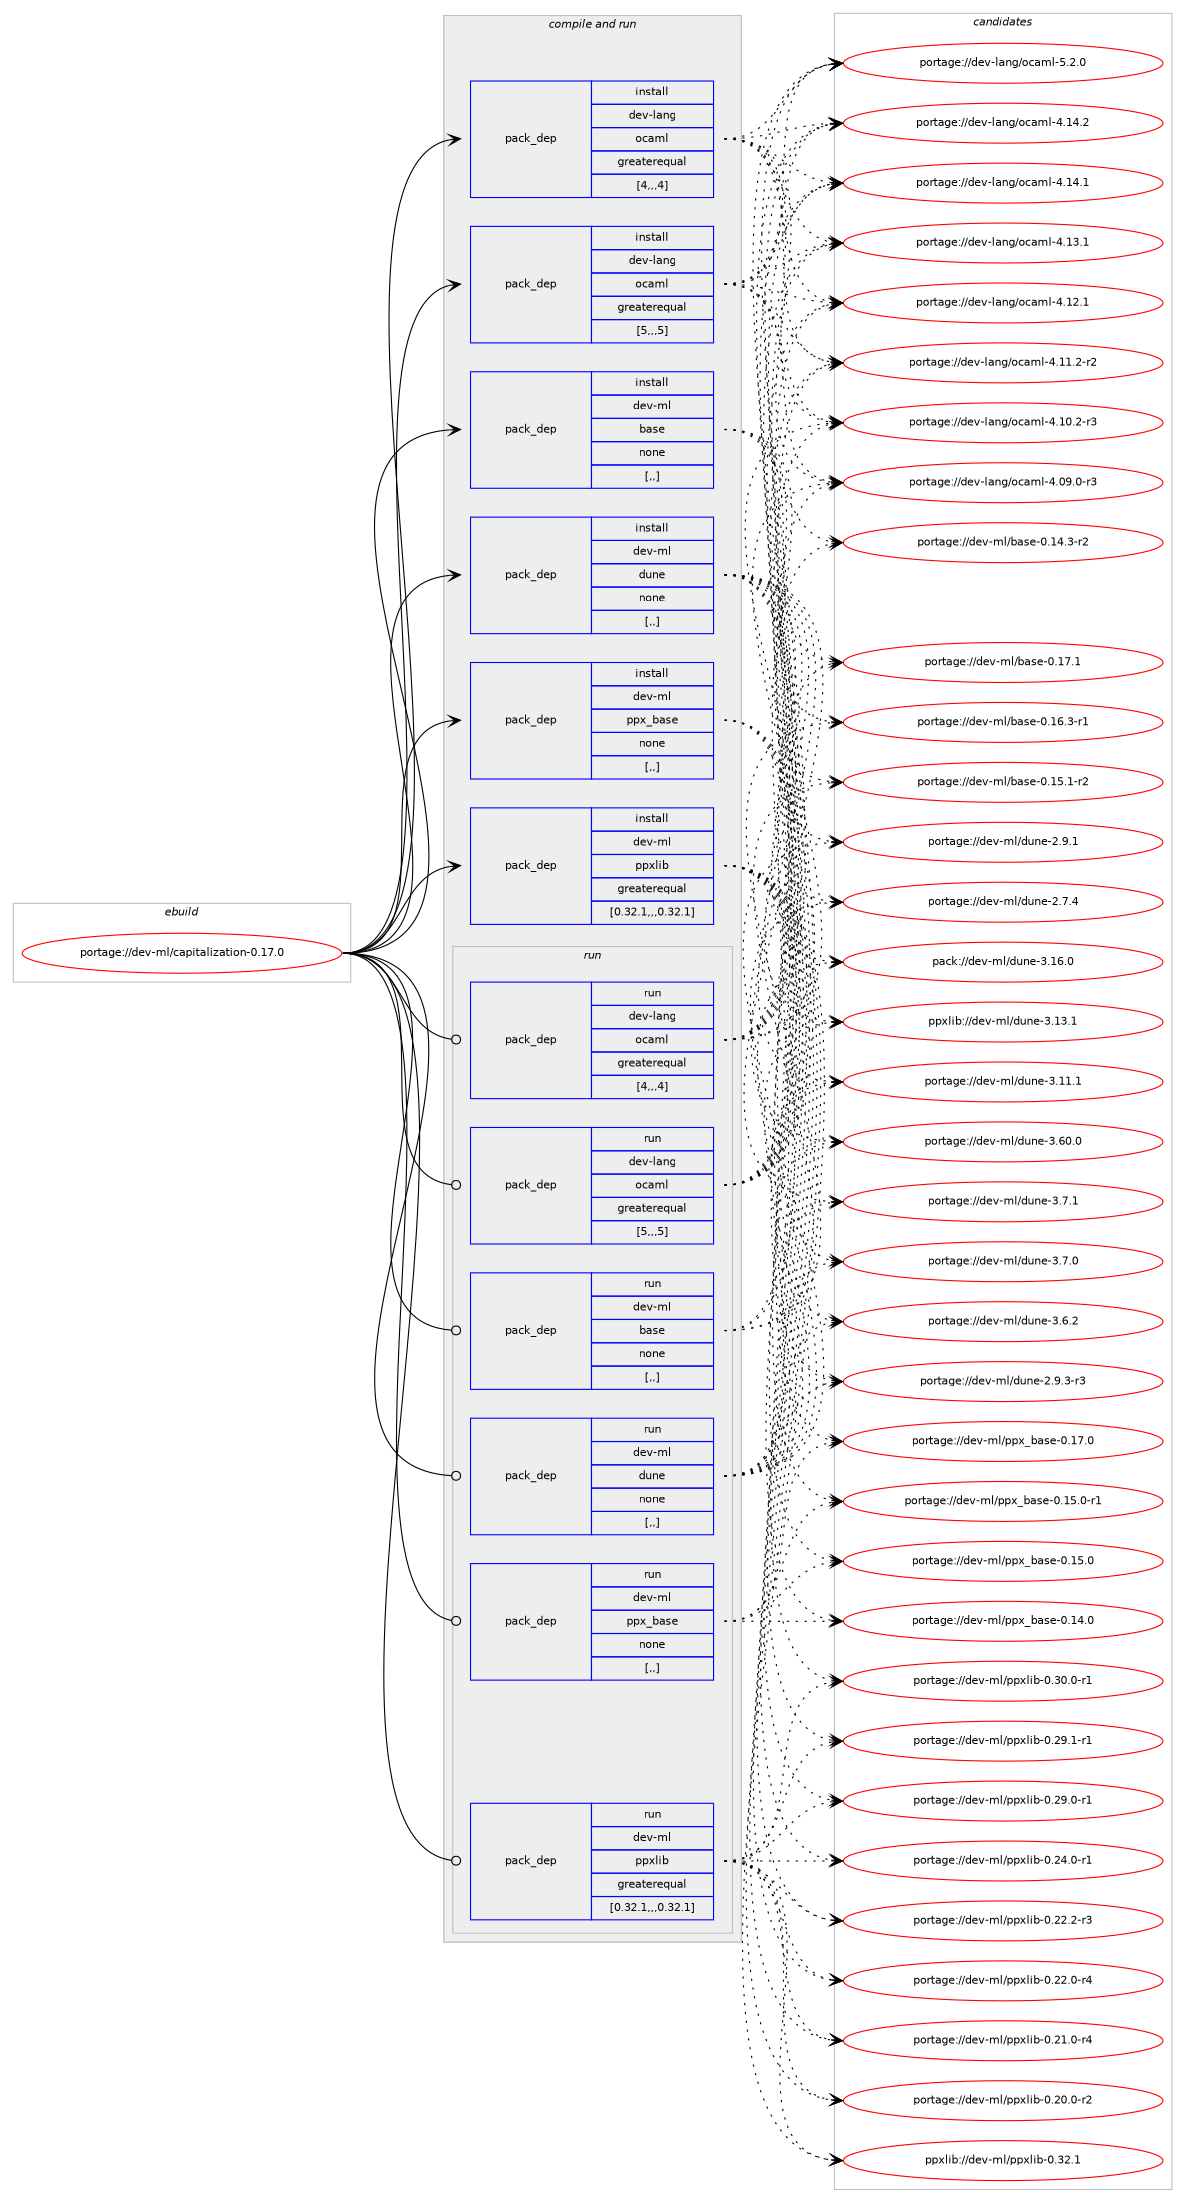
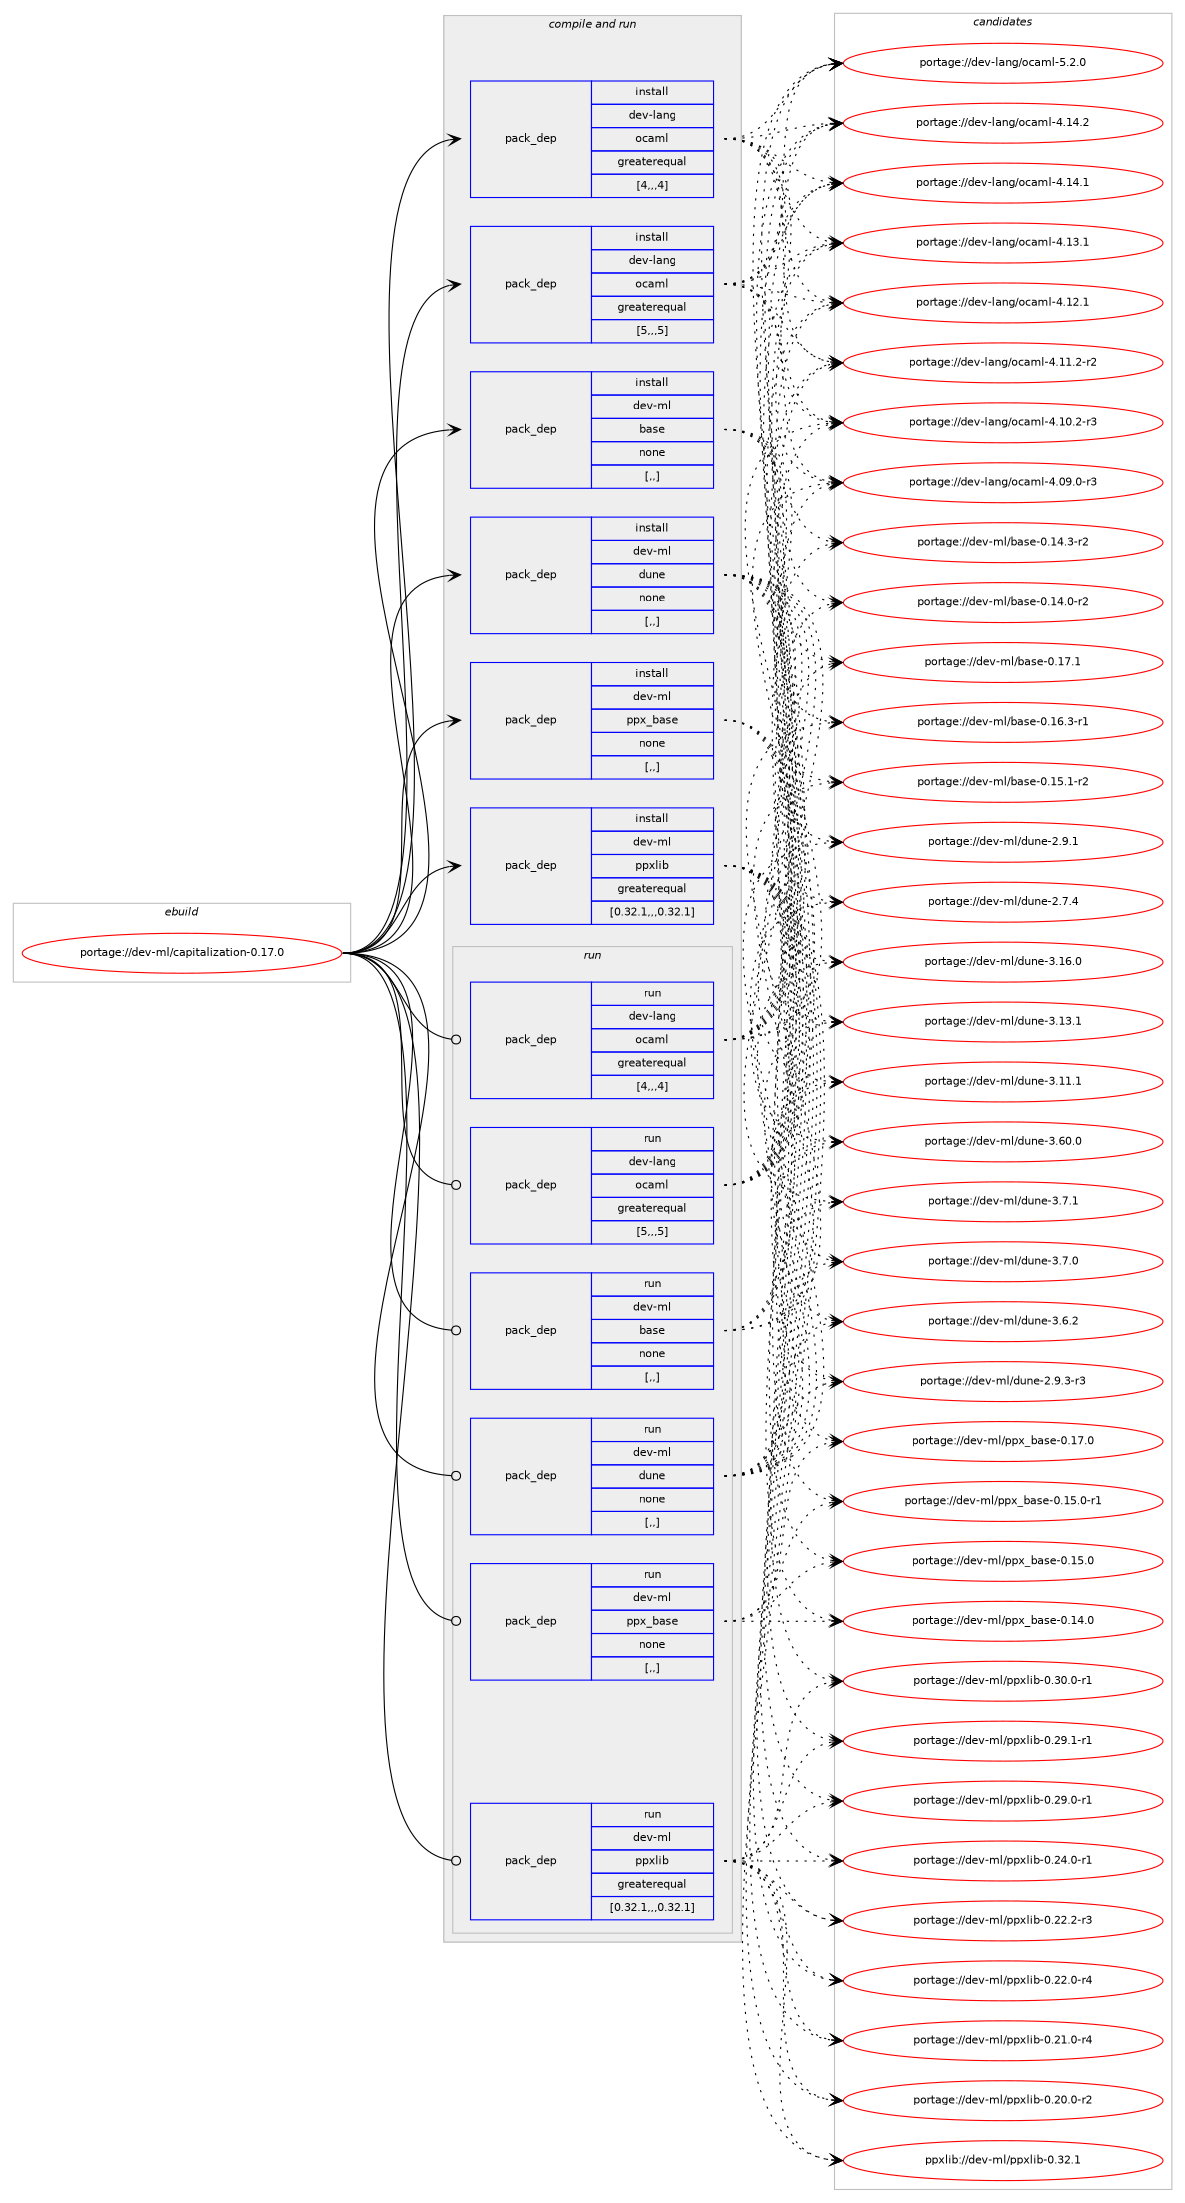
node "portage://dev-ml/base-0.14.0-r2": added
node "pack://dev-ml/dune-3.16.0": label "pack://dev-ml/dune-3.16.0" -> "portage://dev-ml/dune-3.16.0"
node "ppxlib://dev-ml/dune-3.13.1": label "ppxlib://dev-ml/dune-3.13.1" -> "portage://dev-ml/dune-3.13.1"
